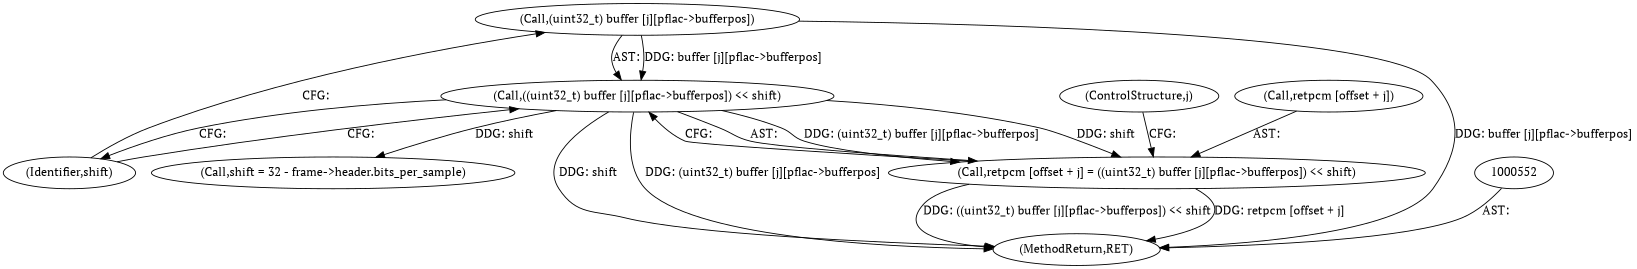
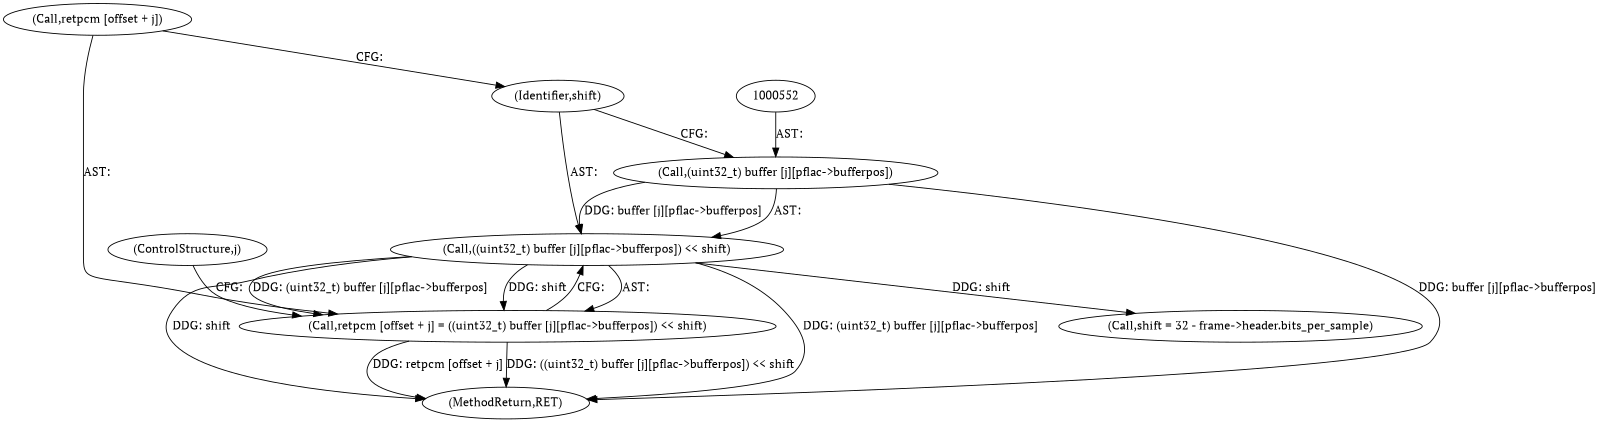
edge "(Call,((uint32_t) buffer [j][pflac->bufferpos]) << shift)" -> "(Identifier,shift)": now "(Call,retpcm [offset + j])" -> "(Identifier,shift)"
edge "(Identifier,shift)" -> "(Call,((uint32_t) buffer [j][pflac->bufferpos]) << shift)": label "CFG: " -> "AST: "
edge "1000552" -> "(MethodReturn,RET)": now "1000552" -> "(Call,(uint32_t) buffer [j][pflac->bufferpos])"
